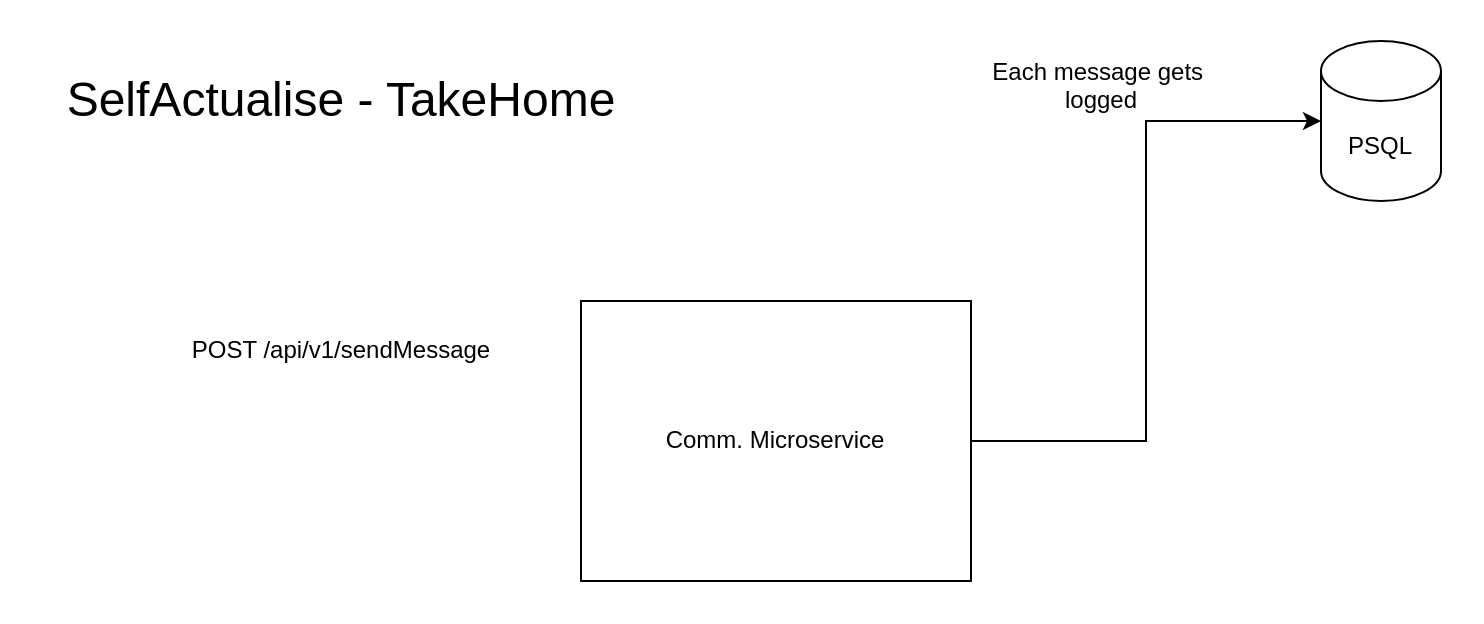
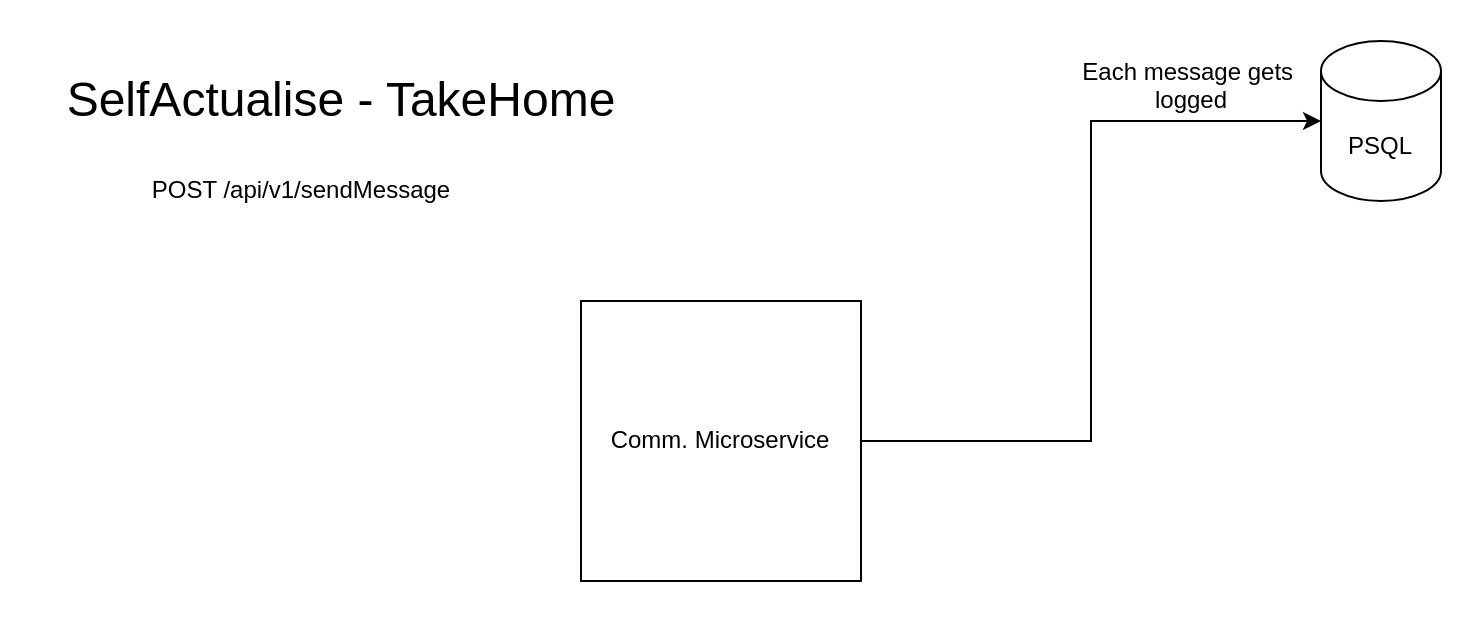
node "Each message gets logged": moved (1101, 101) -> (1191, 101)
node "POST /api/v1/sendMessage": moved (341, 351) -> (301, 191)
node "Comm. Microservice": size 390x280 -> 280x280
